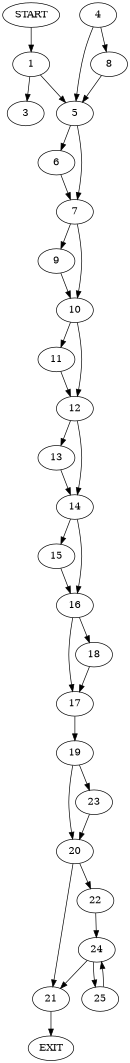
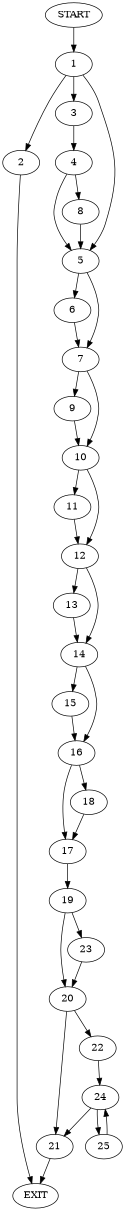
edge "3" -> "4": added
node "2": added
